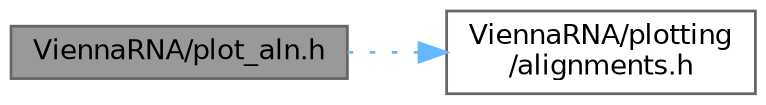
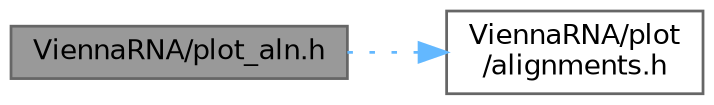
node "ViennaRNA/plotting /alignments.h": label "ViennaRNA/plotting /alignments.h" -> "ViennaRNA/plot /alignments.h"
